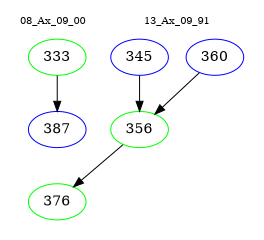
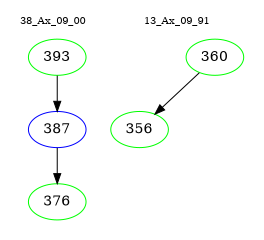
cluster "08_Ax_09_00": label "08_Ax_09_00" -> "38_Ax_09_00"
node "333": label "333" -> "393"
node "345": removed
node "360": color blue -> green
edge "356" -> "376": now "387" -> "376"
